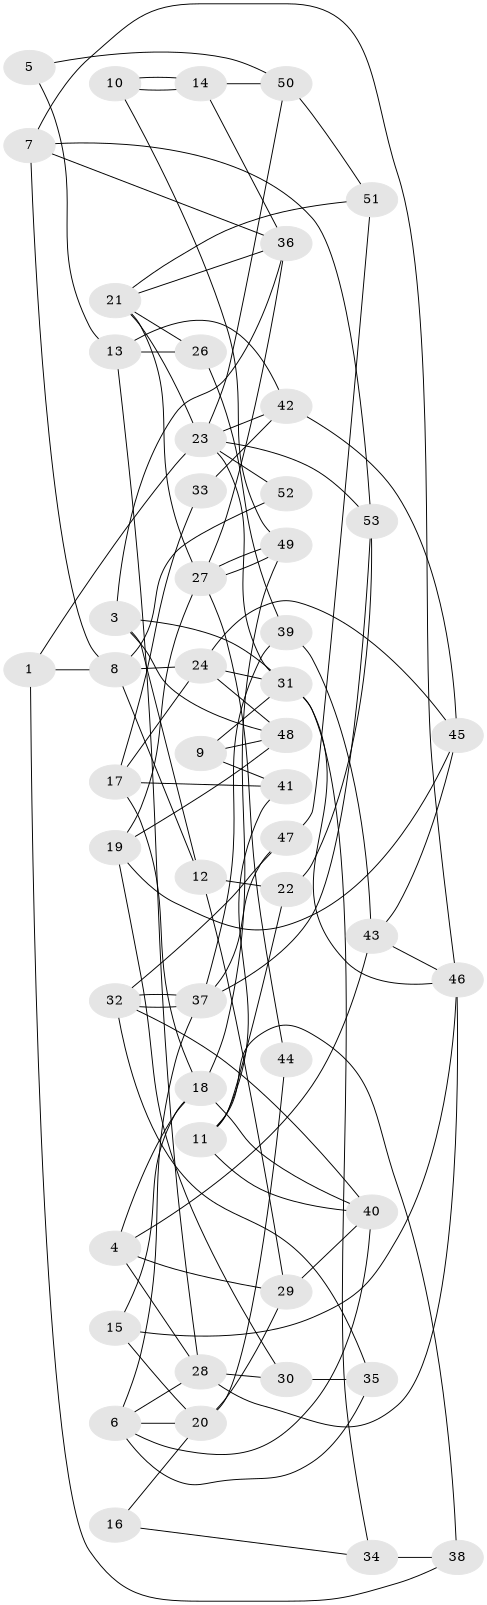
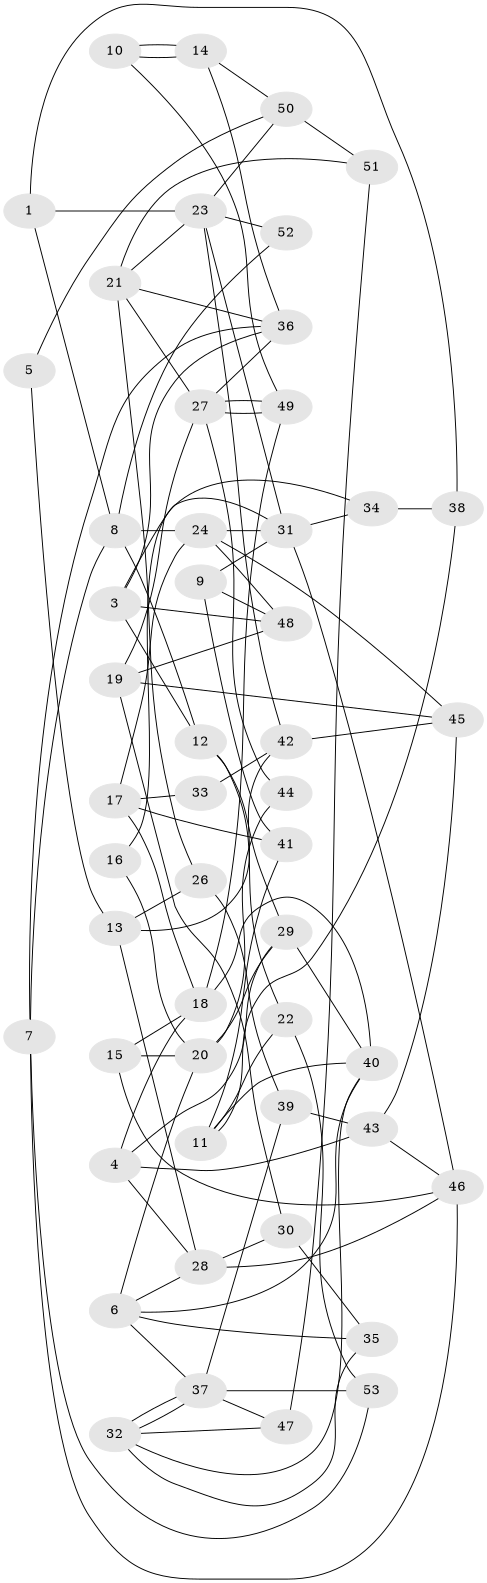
edge "23" -- "53": removed
